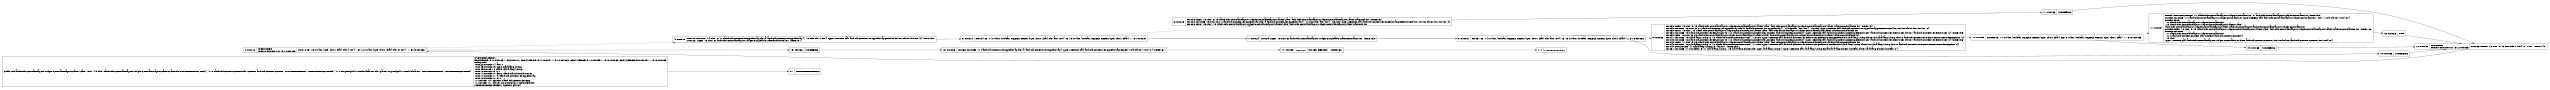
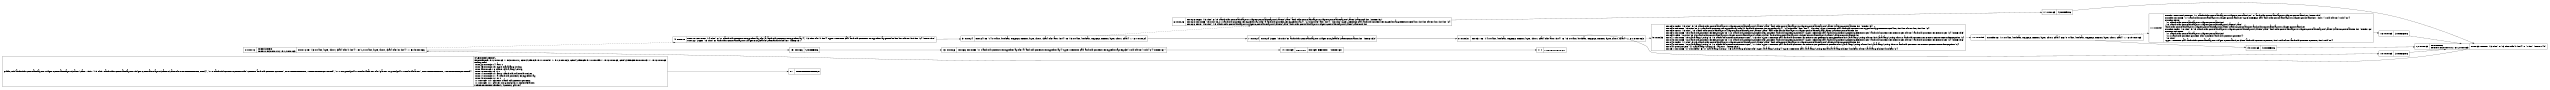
node "16: 0x0063": text "TYPE" -> "SYNTHETIC"
